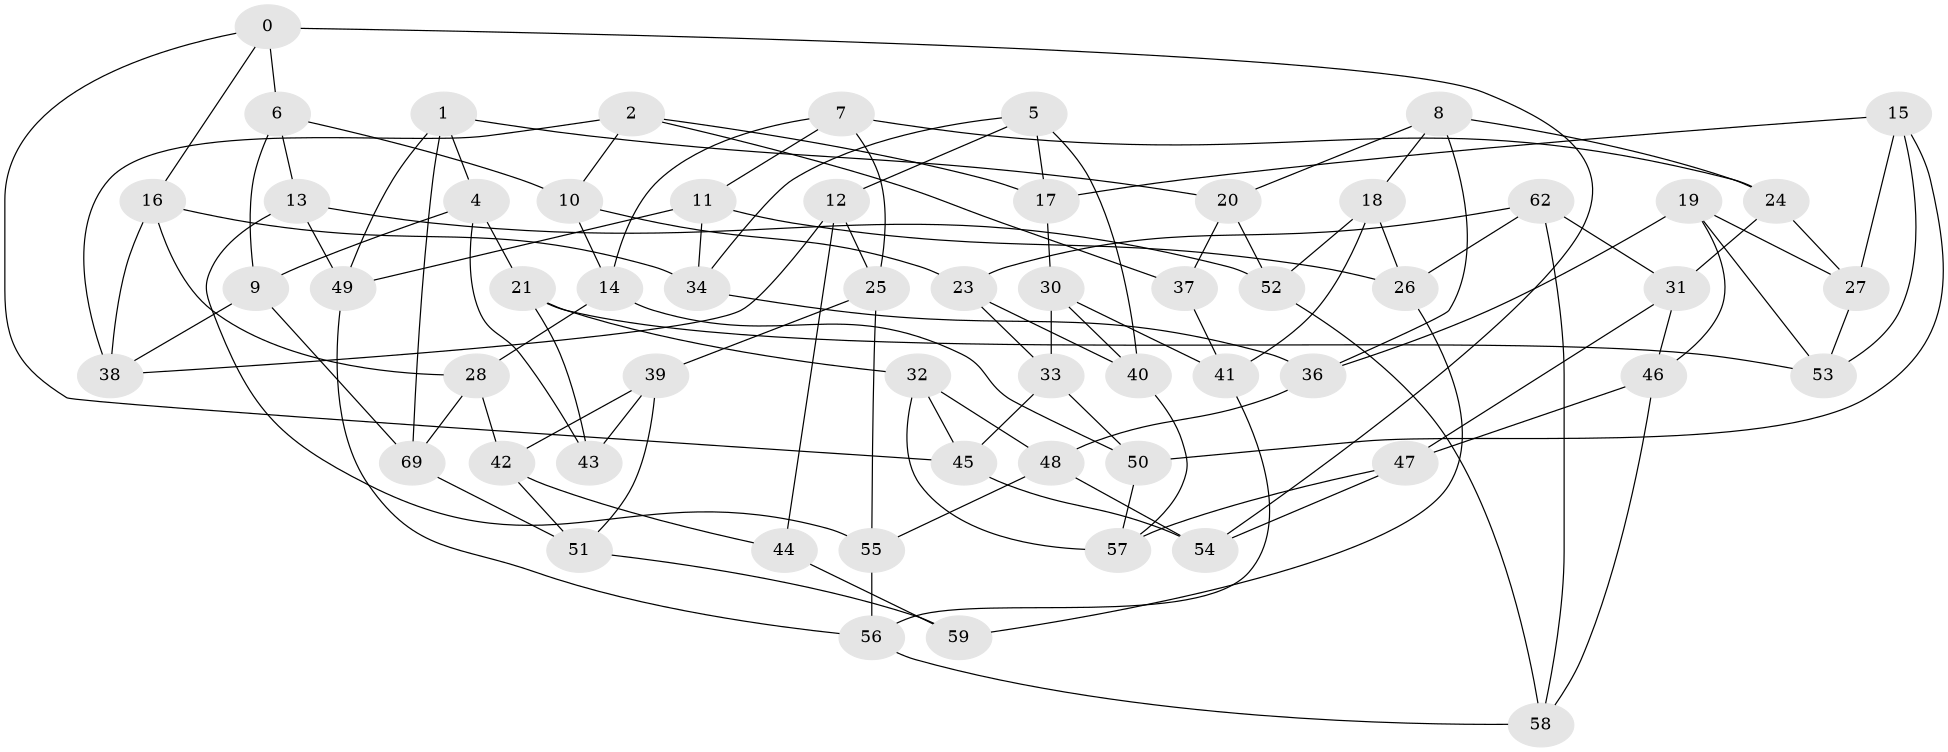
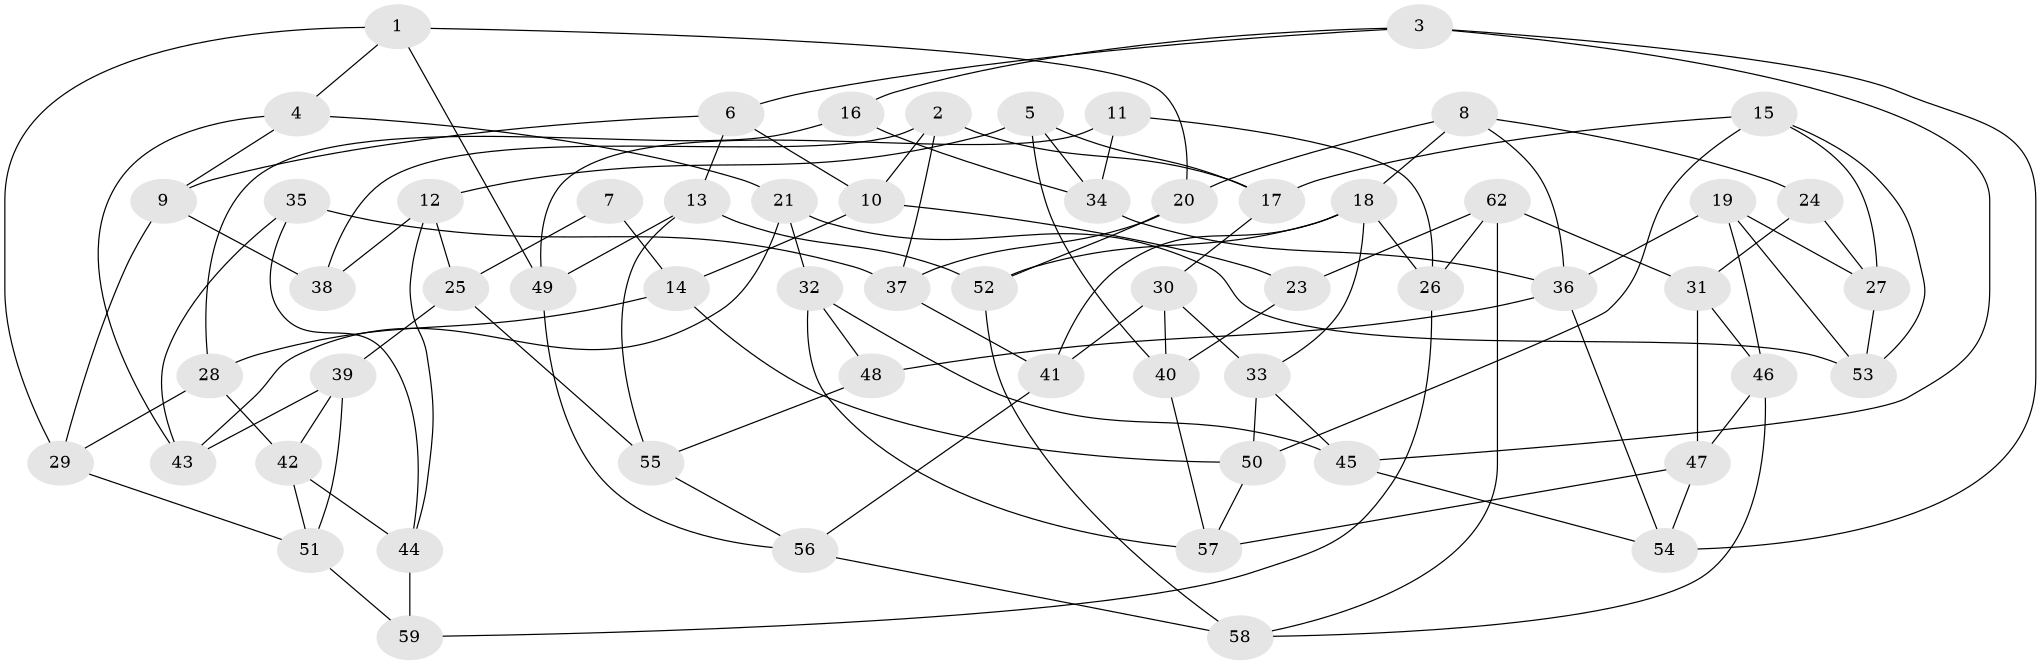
node "0": label "0" -> "3"
edge "7" -- "24": removed
edge "7" -- "11": removed
node "35": added
edge "16" -- "38": removed
edge "23" -- "33": now "18" -- "33"
node "69": label "69" -> "29"
edge "48" -- "54": now "36" -- "54"
